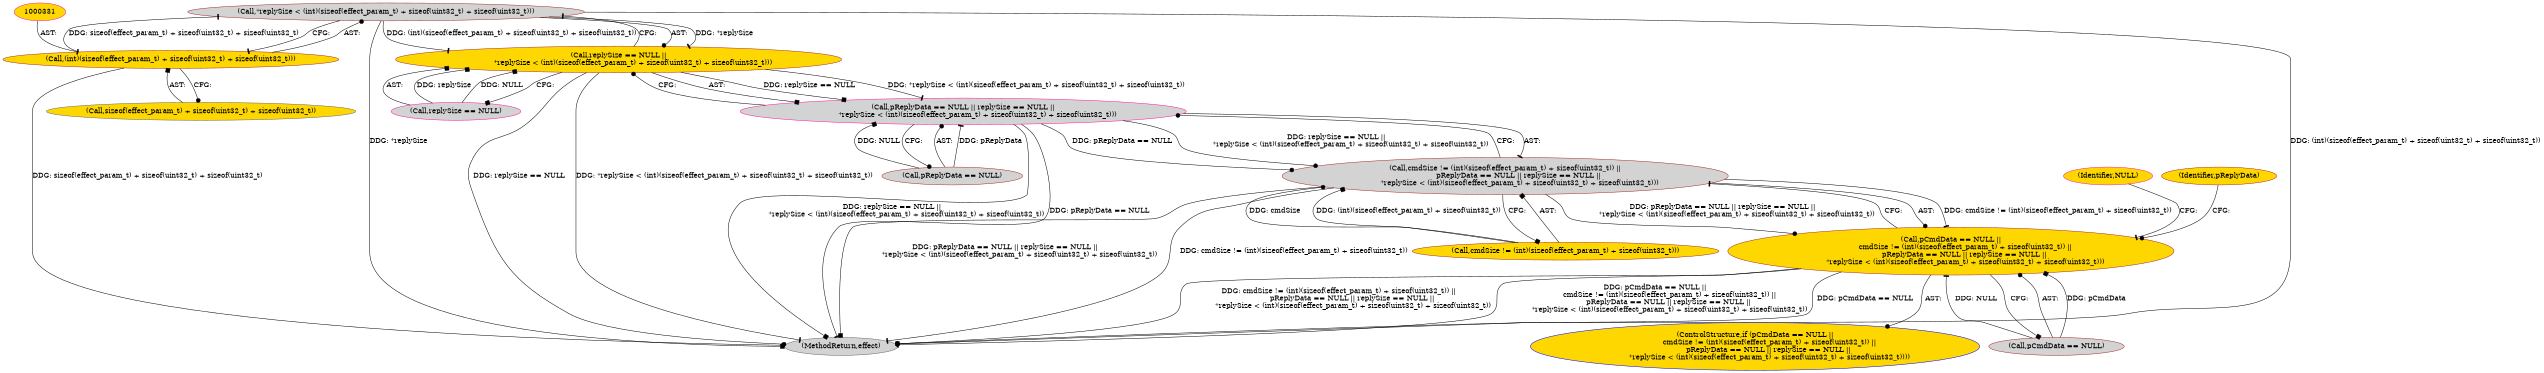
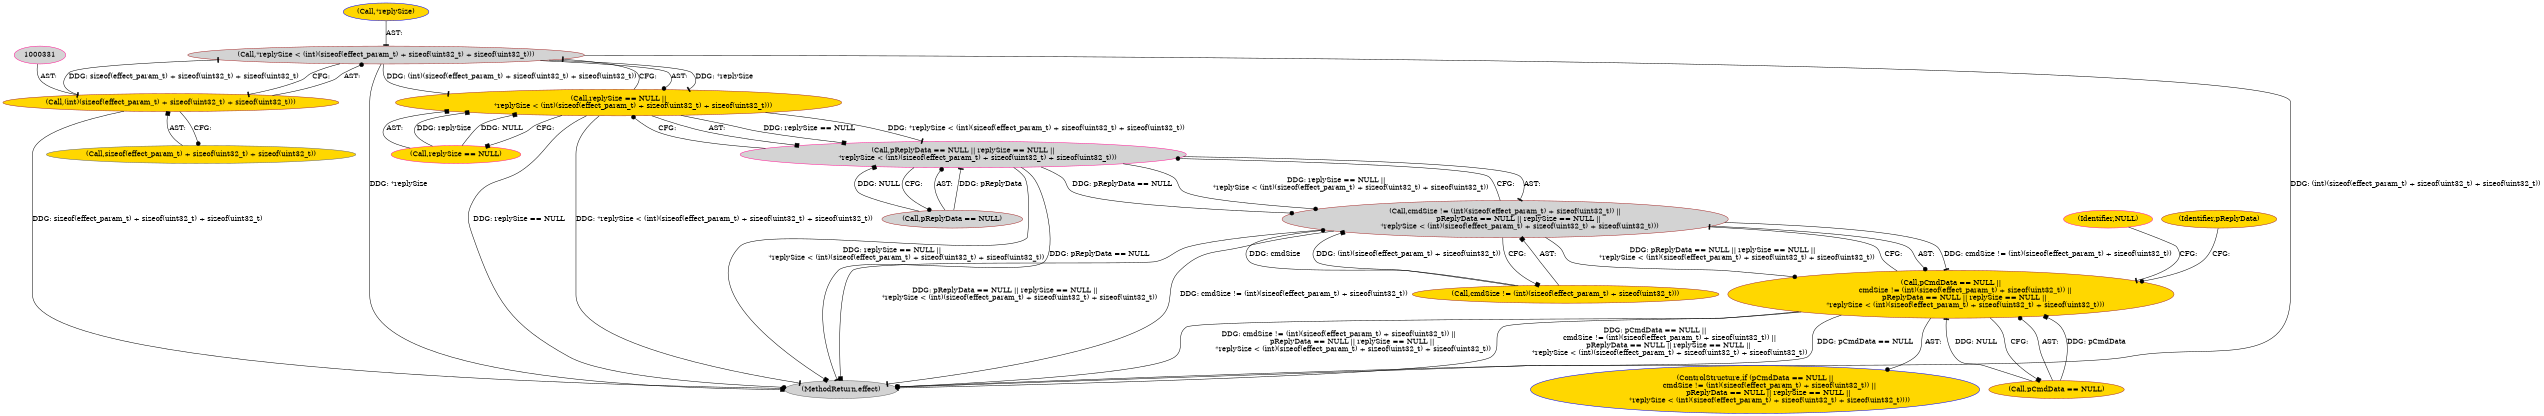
node "1000331": fillcolor gold -> lightgrey
node "(Call,*replySize)": added
node "(Call,replySize == NULL)": fillcolor lightgrey -> gold
node "(Call,pCmdData == NULL)": fillcolor lightgrey -> gold
